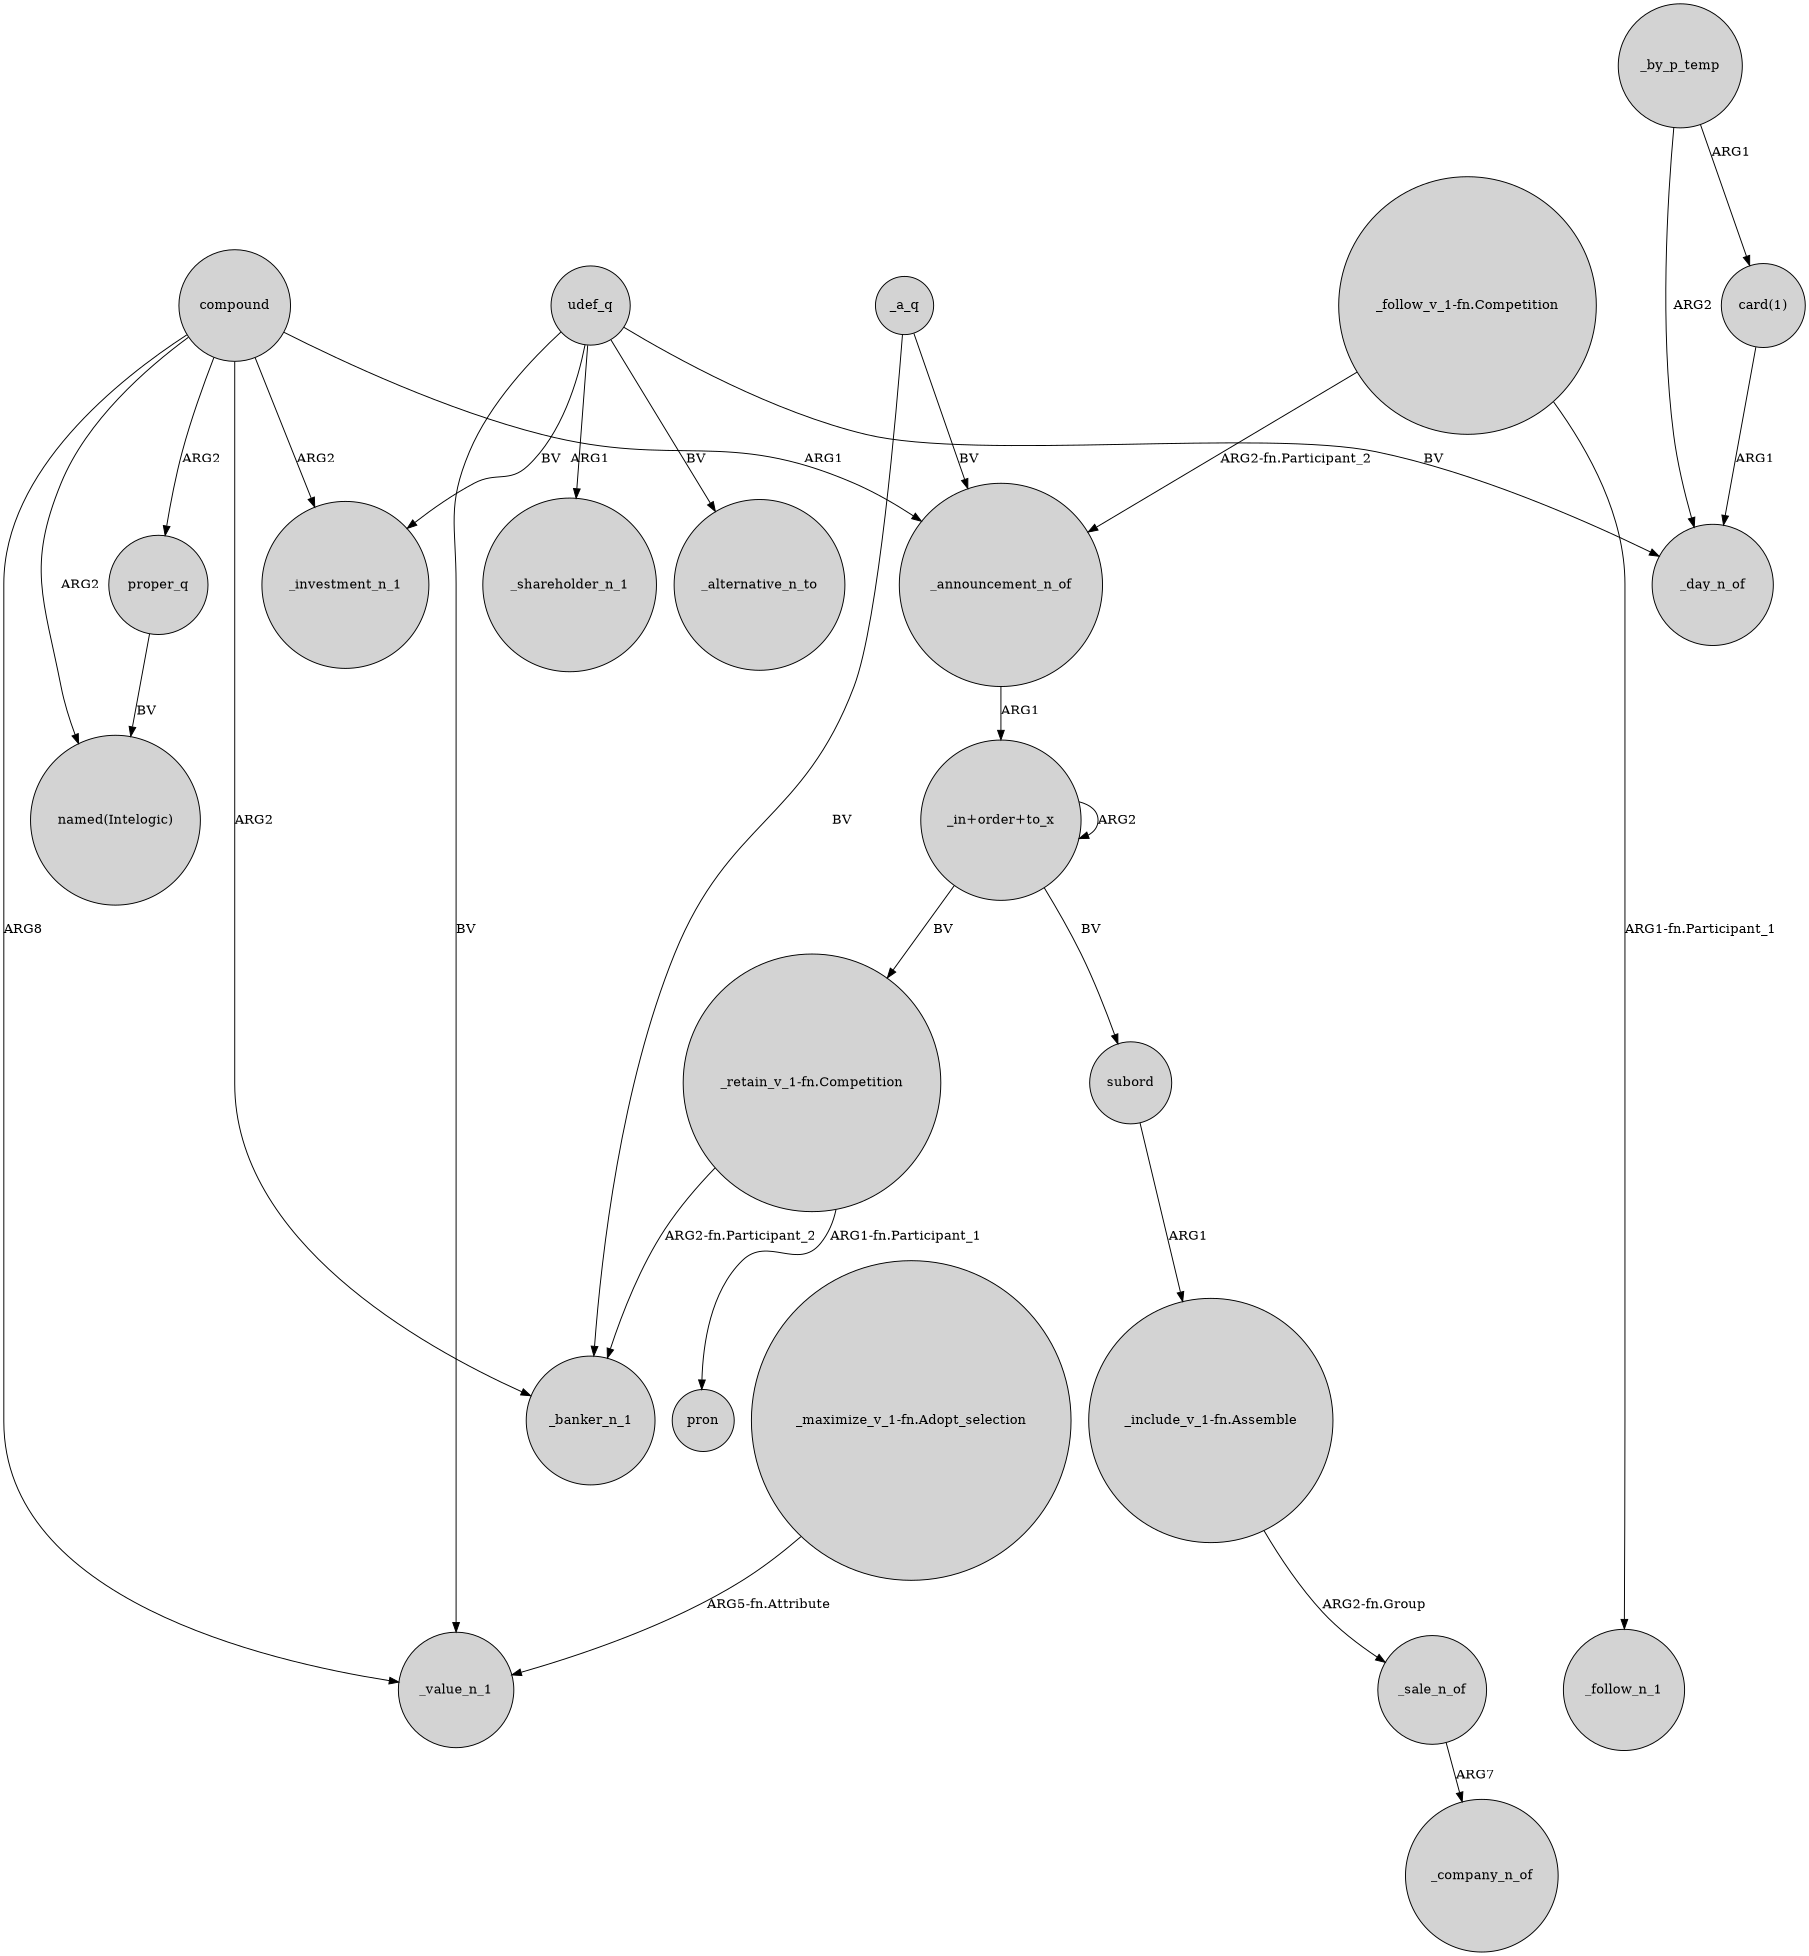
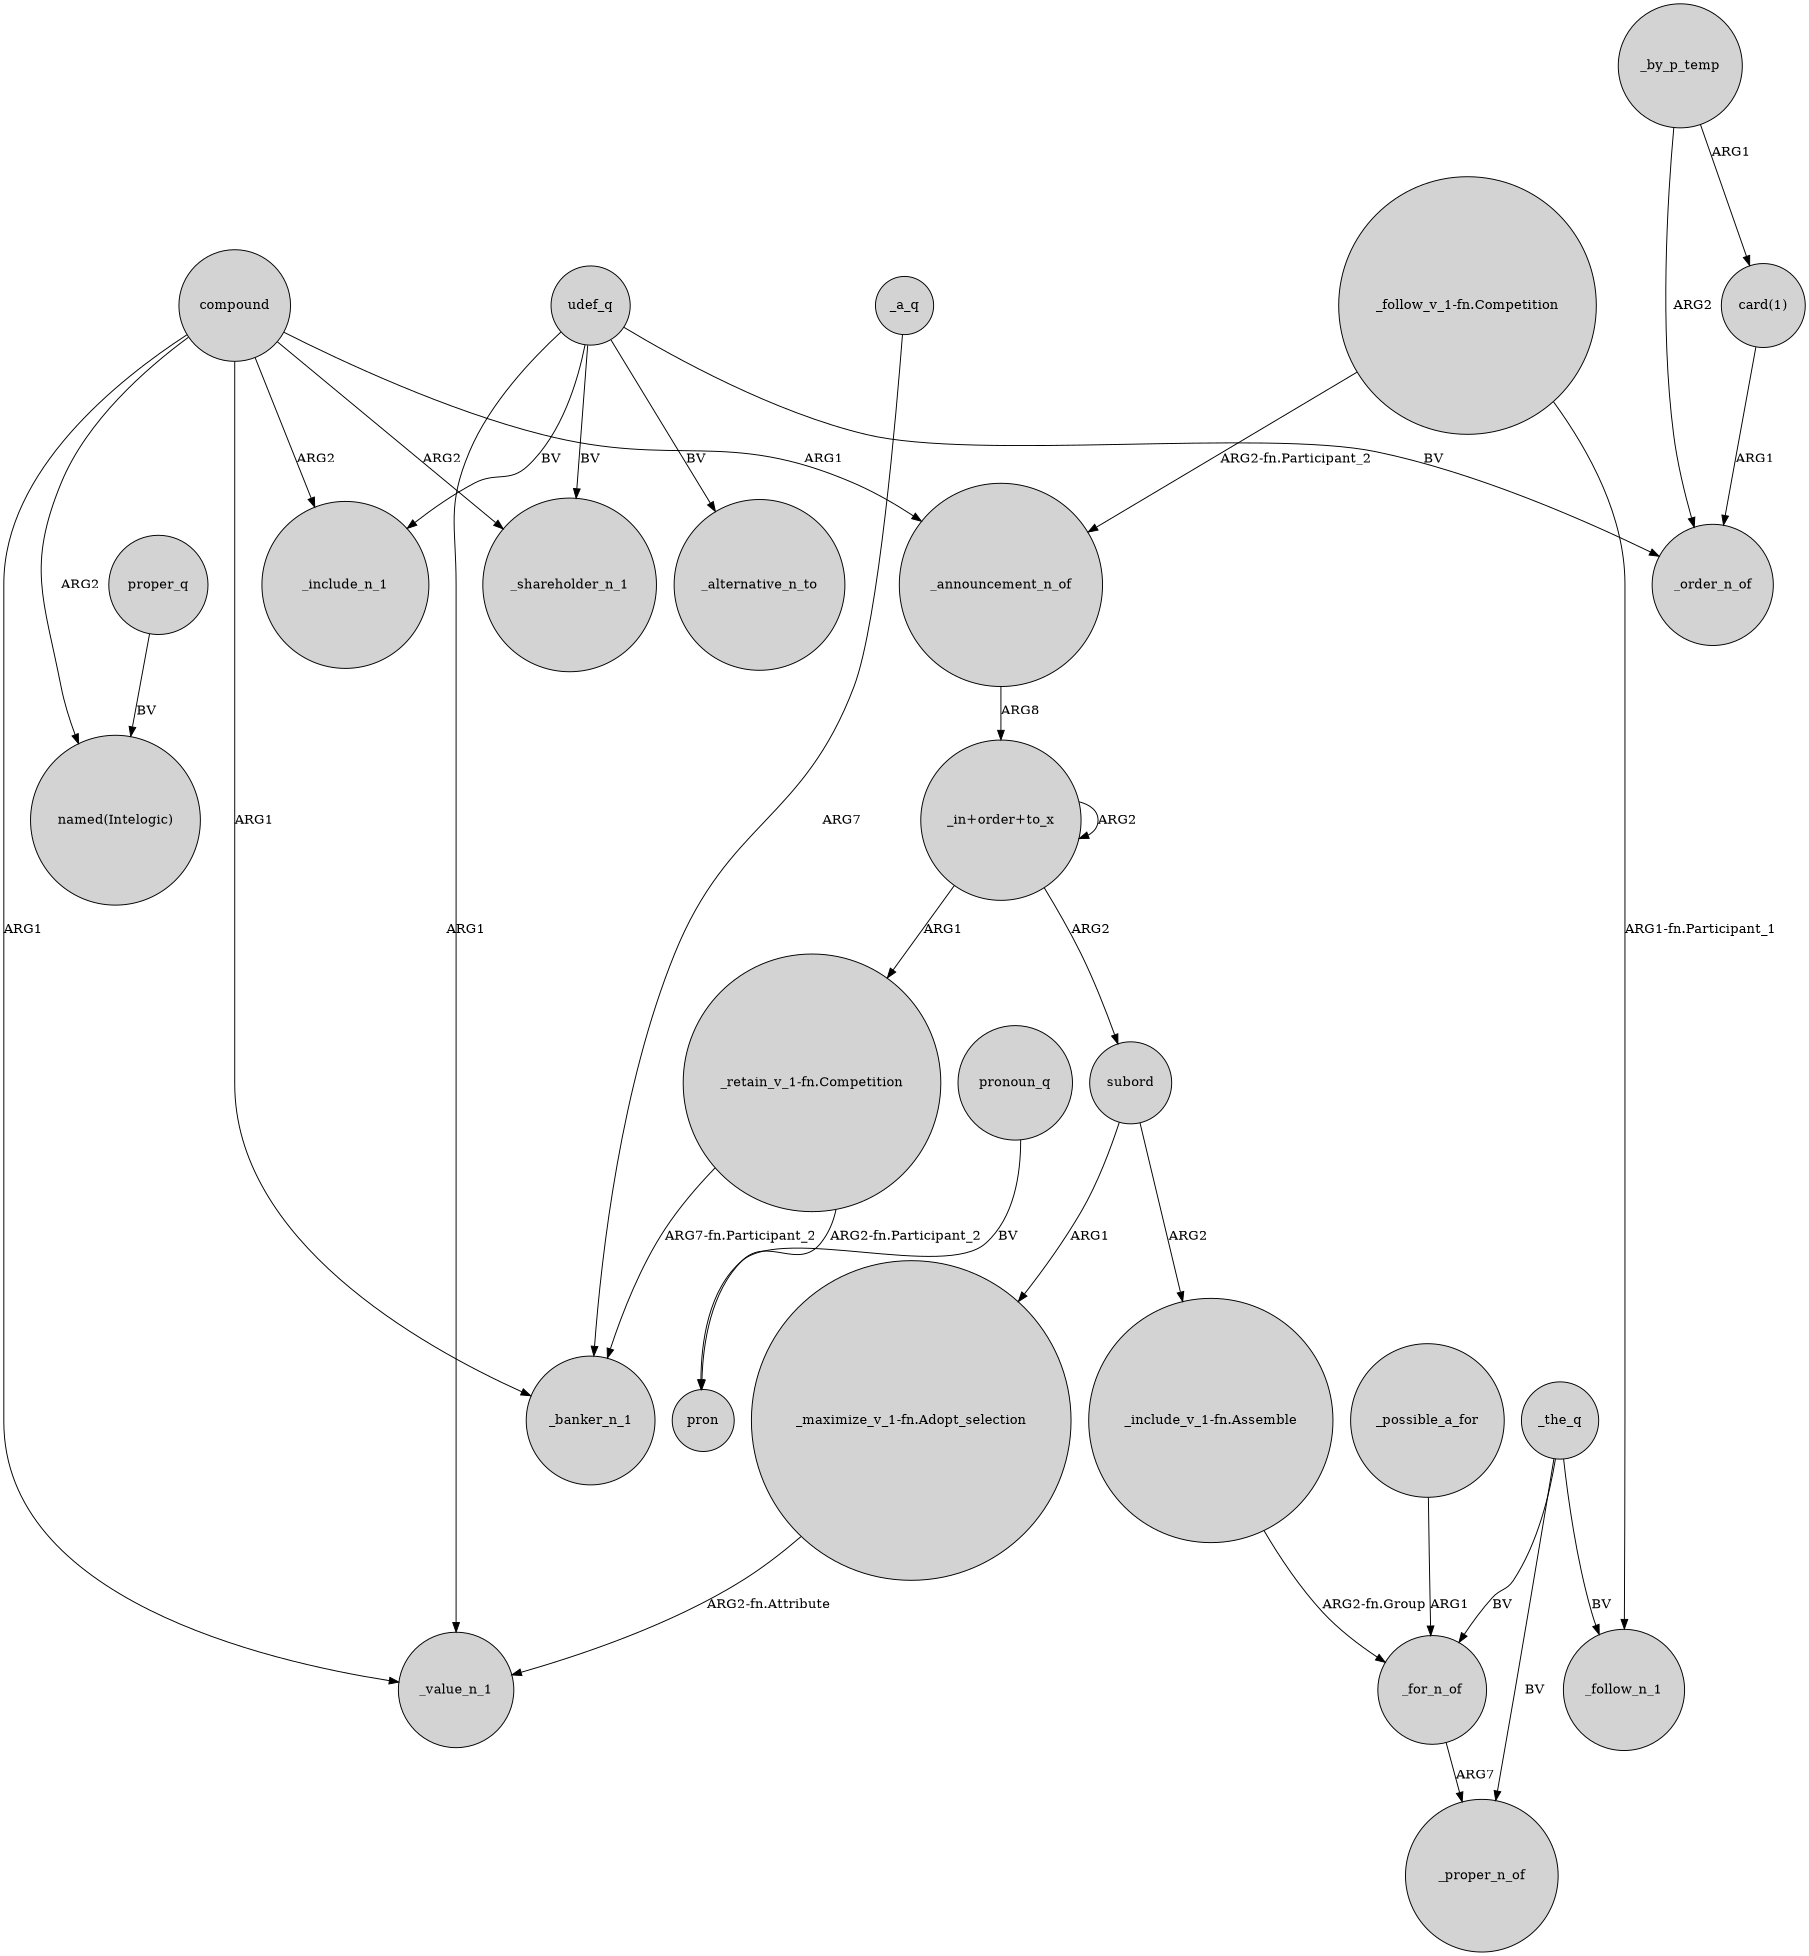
edge "_a_q" -> "_announcement_n_of": removed, label "BV"
edge "compound" -> "proper_q": now "compound" -> "_shareholder_n_1"
edge "udef_q" -> "_shareholder_n_1": label "ARG1" -> "BV"
node "_investment_n_1": label "_investment_n_1" -> "_include_n_1"
node "_day_n_of": label "_day_n_of" -> "_order_n_of"
edge "_announcement_n_of" -> "_in+order+to_x": label "ARG1" -> "ARG8"
edge "compound" -> "_banker_n_1": label "ARG2" -> "ARG1"
edge "_a_q" -> "_banker_n_1": label "BV" -> "ARG7"
edge "compound" -> "_value_n_1": label "ARG8" -> "ARG1"
edge "udef_q" -> "_value_n_1": label "BV" -> "ARG1"
edge "_in+order+to_x" -> "_retain_v_1-fn.Competition": label "BV" -> "ARG1"
edge "_in+order+to_x" -> "subord": label "BV" -> "ARG2"
node "pronoun_q": added
edge "subord" -> "_maximize_v_1-fn.Adopt_selection": added, label "ARG1"
edge "_retain_v_1-fn.Competition" -> "_banker_n_1": label "ARG2-fn.Participant_2" -> "ARG7-fn.Participant_2"
edge "_retain_v_1-fn.Competition" -> "pron": label "ARG1-fn.Participant_1" -> "ARG2-fn.Participant_2"
edge "subord" -> "_include_v_1-fn.Assemble": label "ARG1" -> "ARG2"
node "_possible_a_for": added
node "_the_q": added
edge "_maximize_v_1-fn.Adopt_selection" -> "_value_n_1": label "ARG5-fn.Attribute" -> "ARG2-fn.Attribute"
node "_sale_n_of": label "_sale_n_of" -> "_for_n_of"
node "_company_n_of": label "_company_n_of" -> "_proper_n_of"
